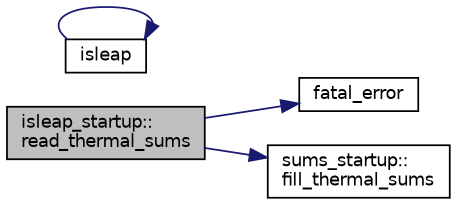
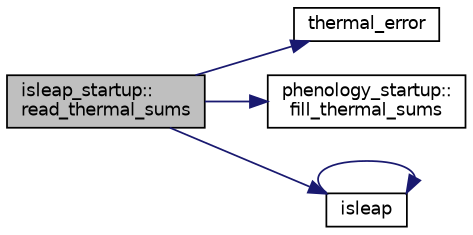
node "fatal_error": label "fatal_error" -> "thermal_error"
edge "isleap_startup:: read_thermal_sums" -> "isleap": added
node "sums_startup:: fill_thermal_sums": label "sums_startup:: fill_thermal_sums" -> "phenology_startup:: fill_thermal_sums"
